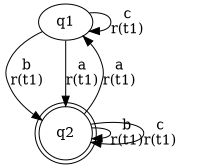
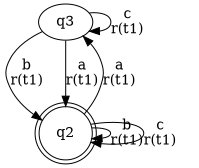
node "q1": label "q1" -> "q3"
